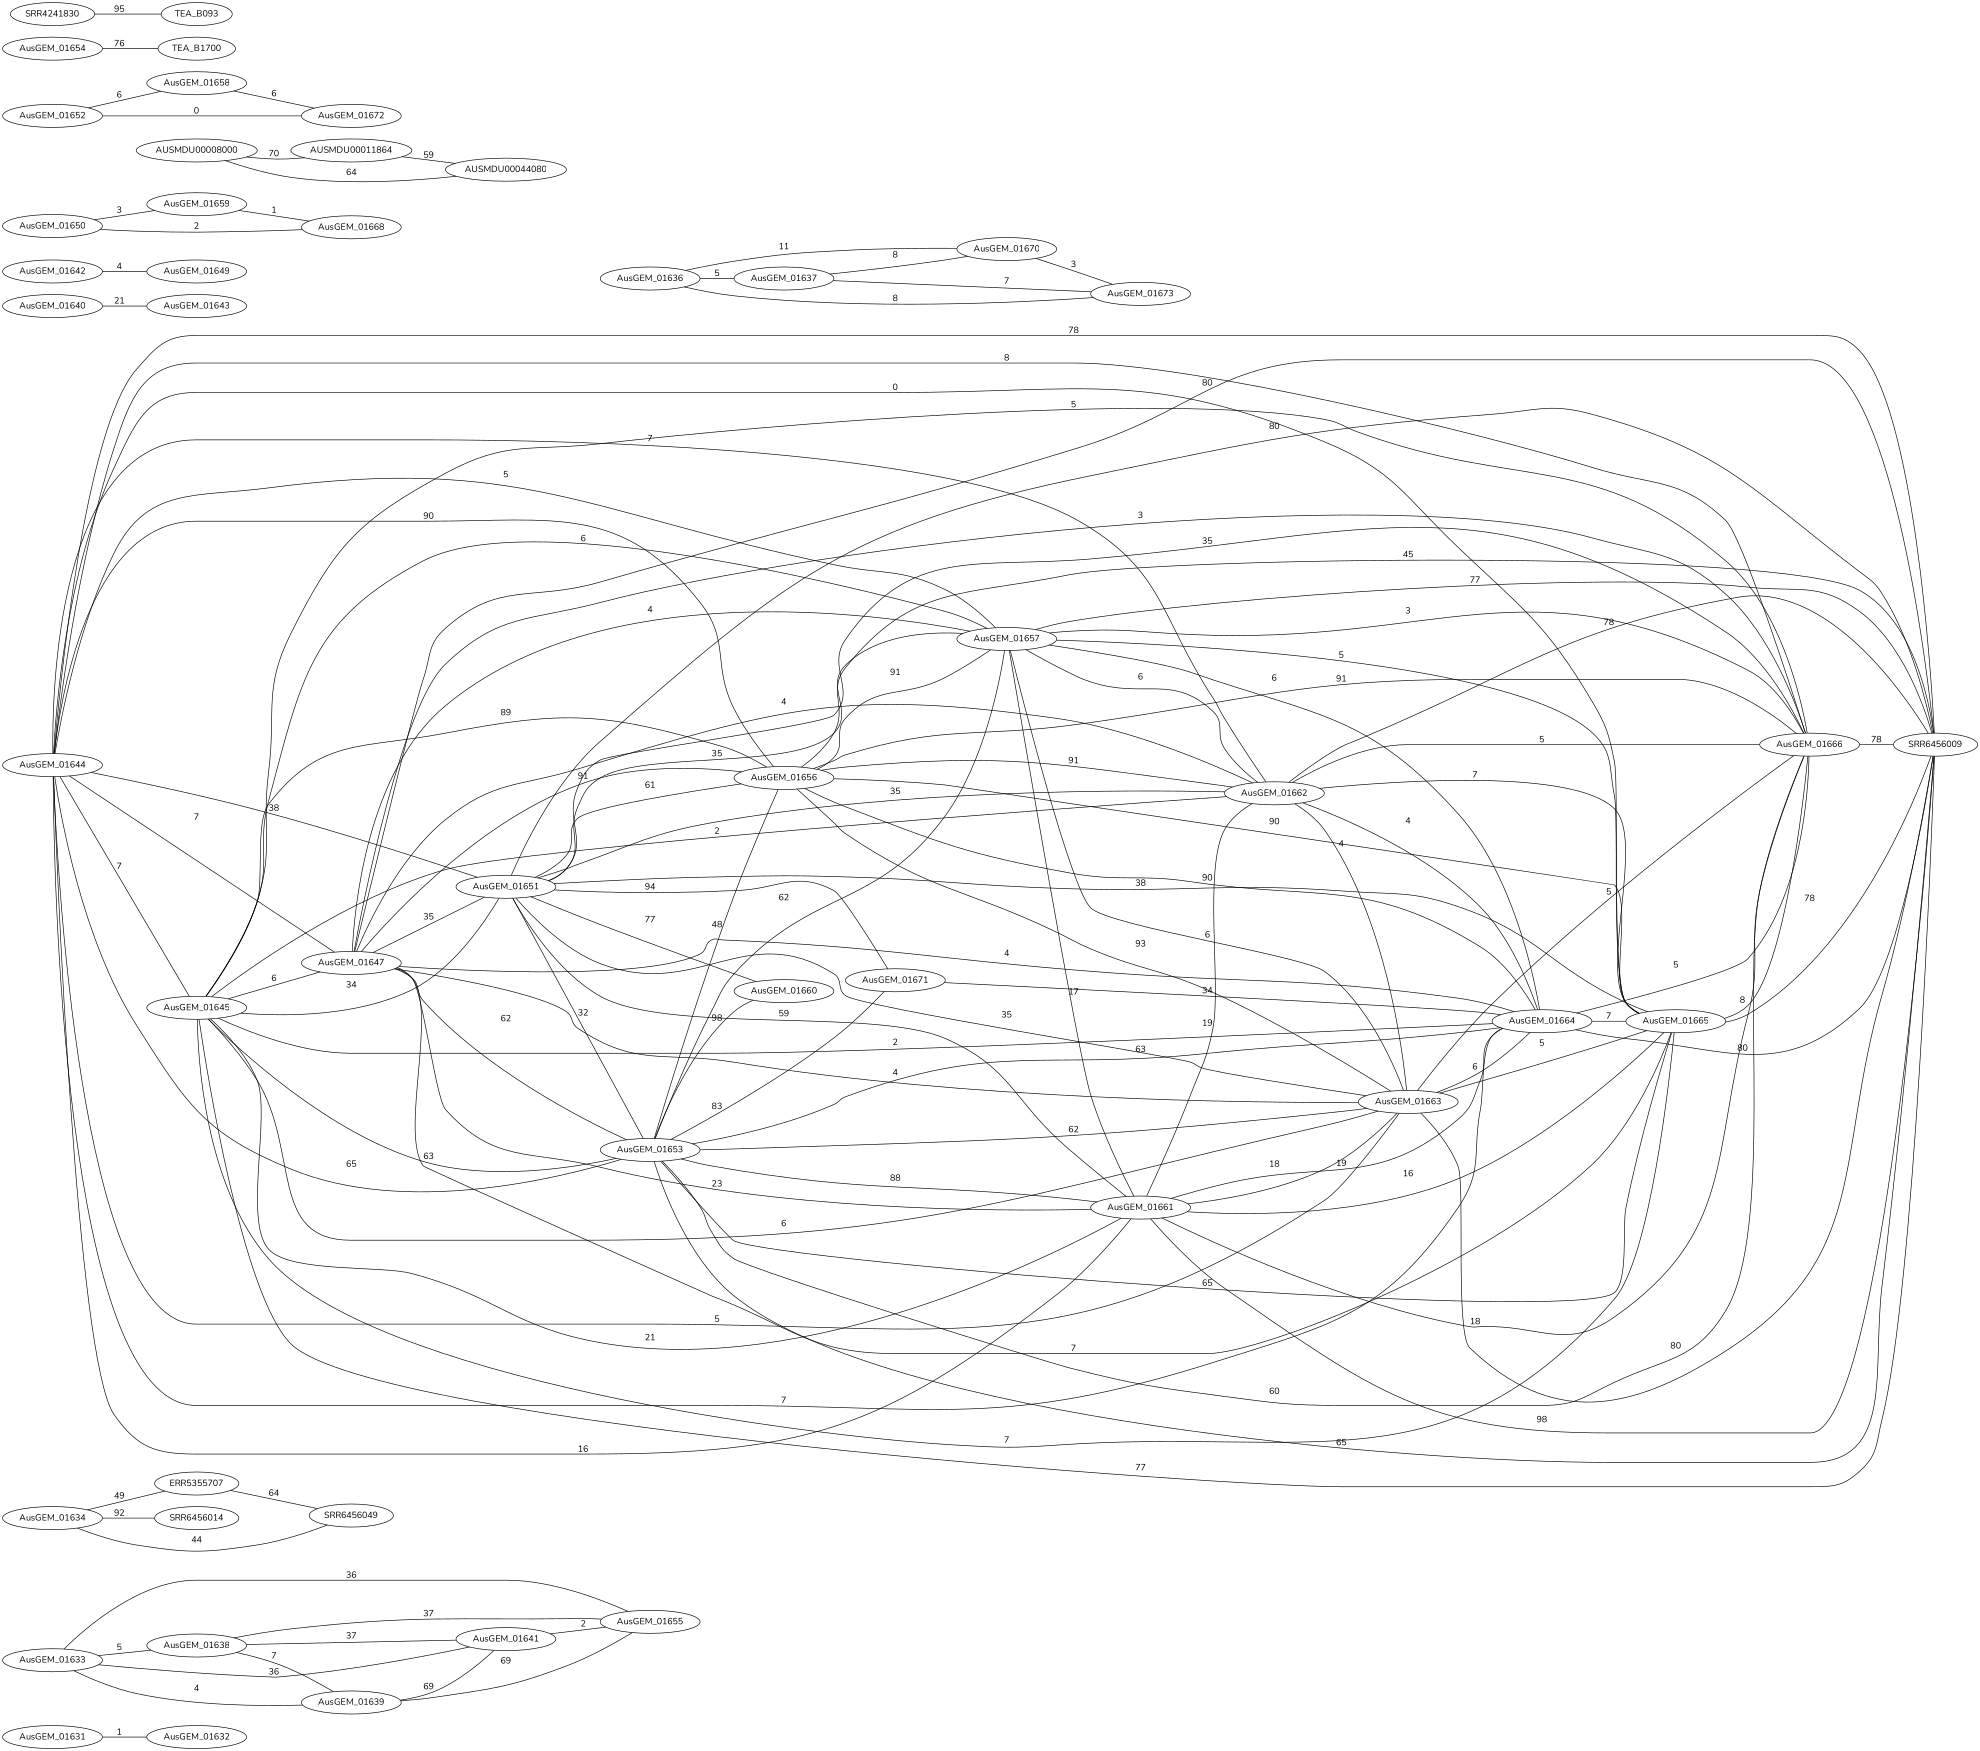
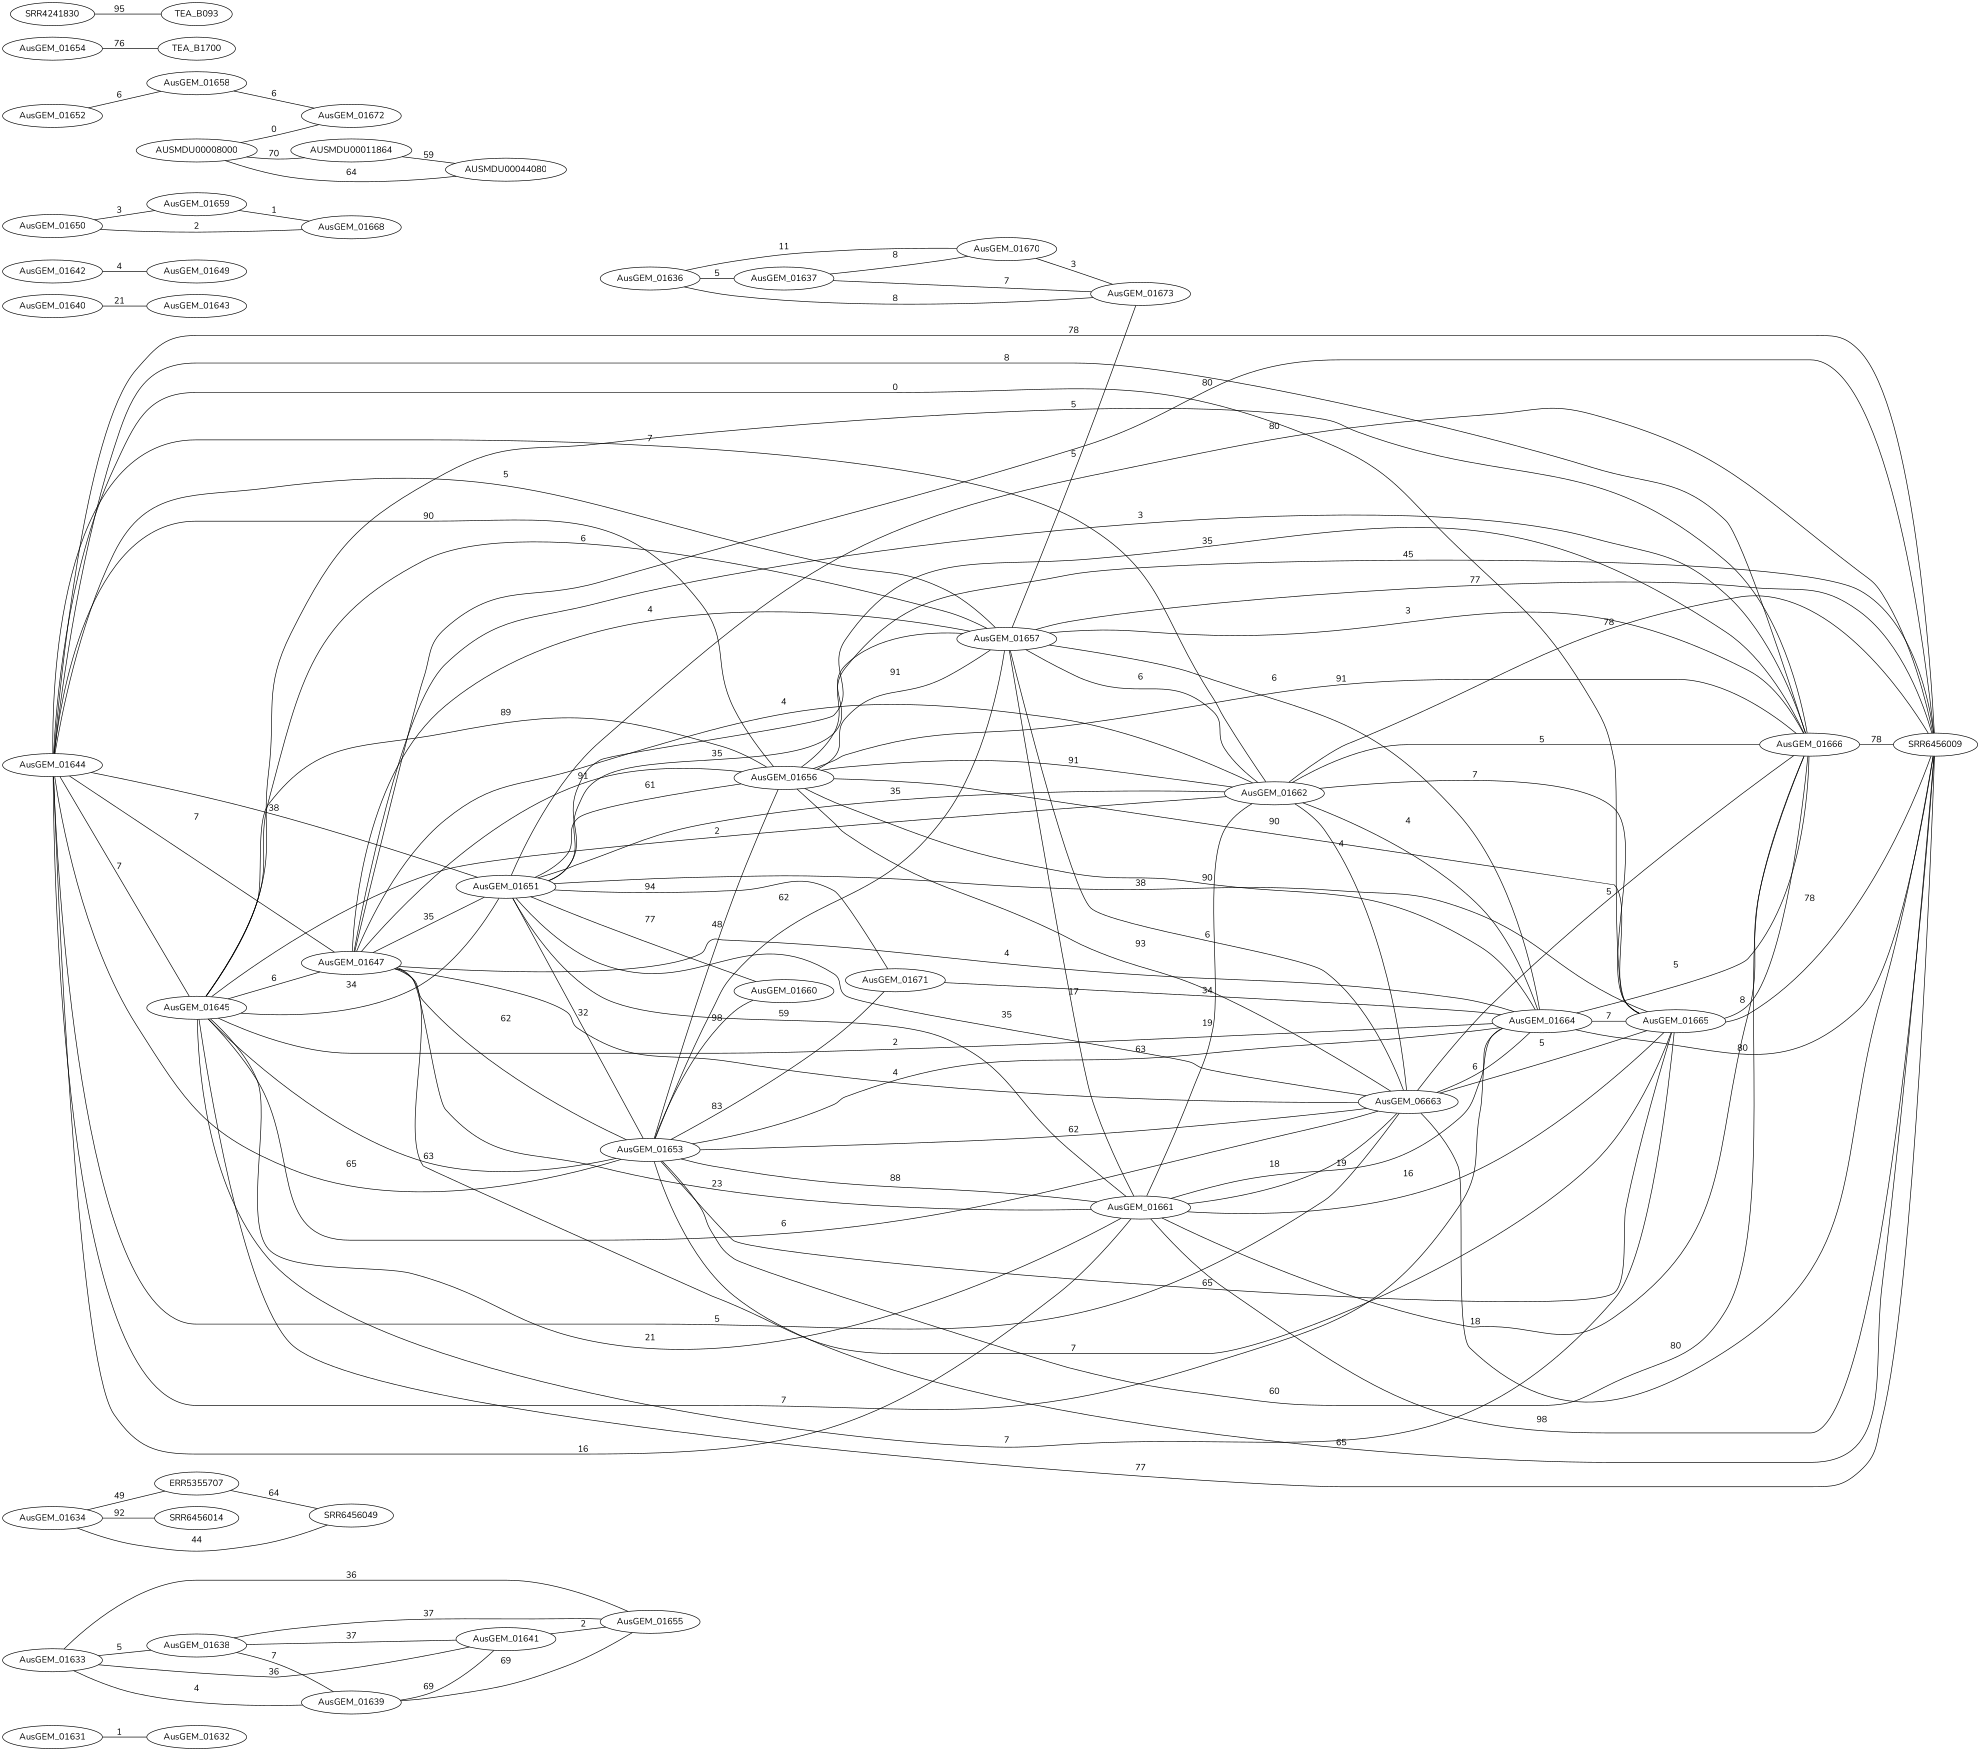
edge "AusGEM_01652" -- "AusGEM_01672": now "AUSMDU00008000" -- "AusGEM_01672"
edge "AusGEM_01657" -- "AusGEM_01665": now "AusGEM_01657" -- "AusGEM_01673"
node "AusGEM_01663": label "AusGEM_01663" -> "AusGEM_06663"
